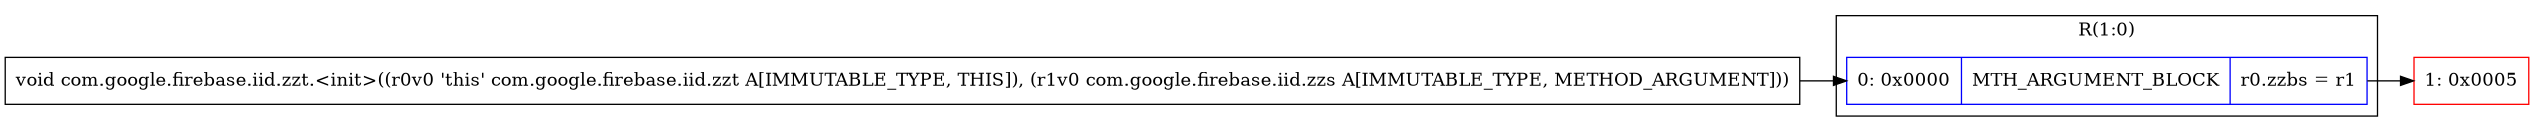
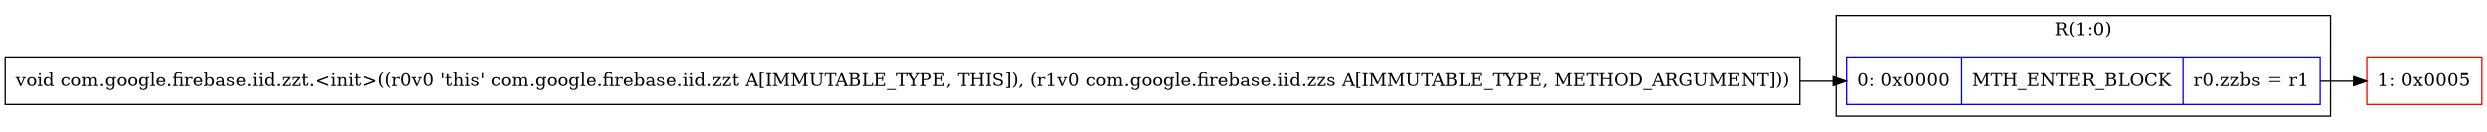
node "0: 0x0000": text "MTH_ARGUMENT_BLOCK" -> "MTH_ENTER_BLOCK"
